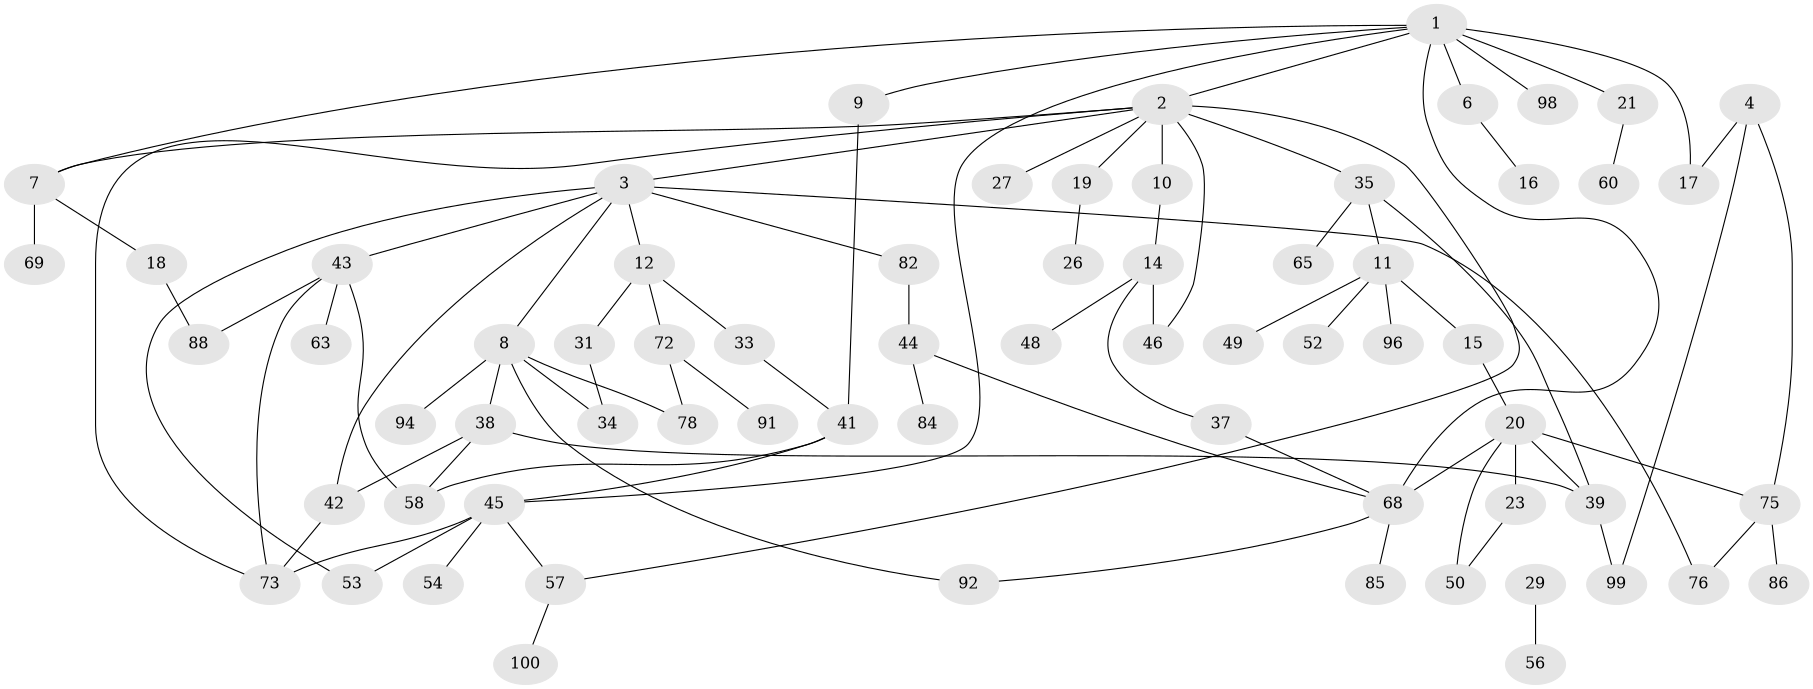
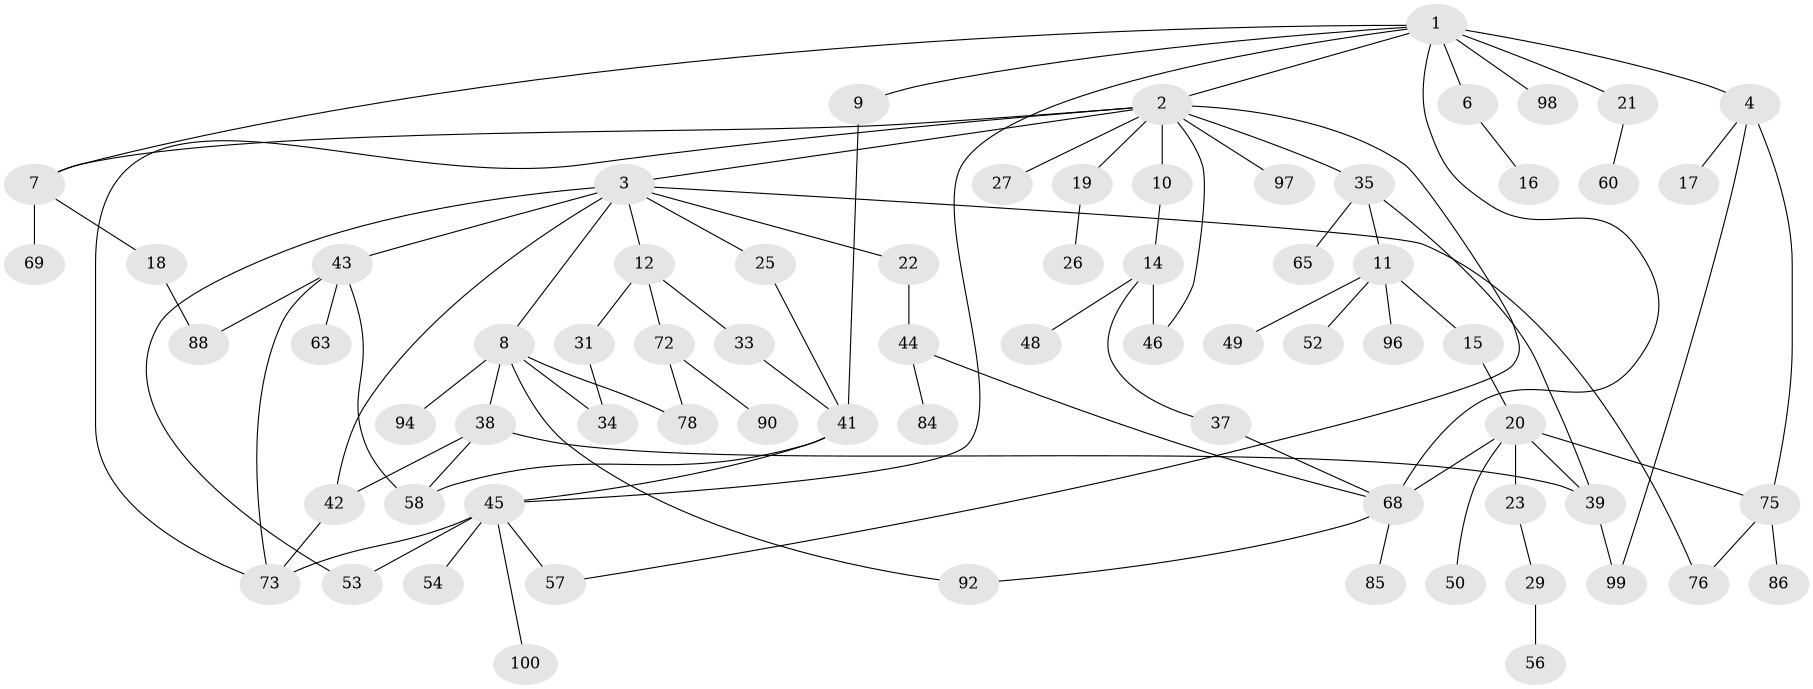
edge "1" -- "17": now "1" -- "4"
node "97": added
node "25": added
node "82": label "82" -> "22"
node "91": label "91" -> "90"
edge "23" -- "50": now "23" -- "29"
edge "57" -- "100": now "45" -- "100"
